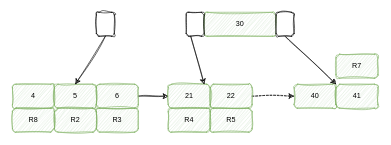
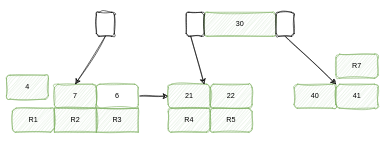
node "4": moved (33, 96) -> (27, 87)
node "5": label "5" -> "7"
node "6": fillcolor #d5e8d4 -> #ffffff
edge "22" -> "40": removed
node "R8": label "R8" -> "R1"
node "R2": shape rounded rectangle -> rectangle
node "R3": shape rounded rectangle -> rectangle
